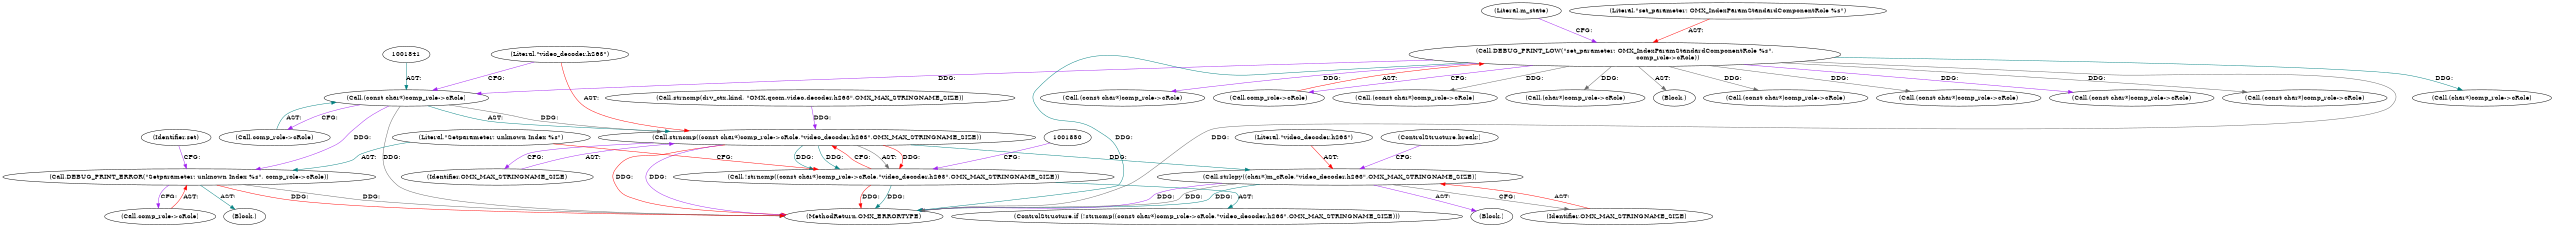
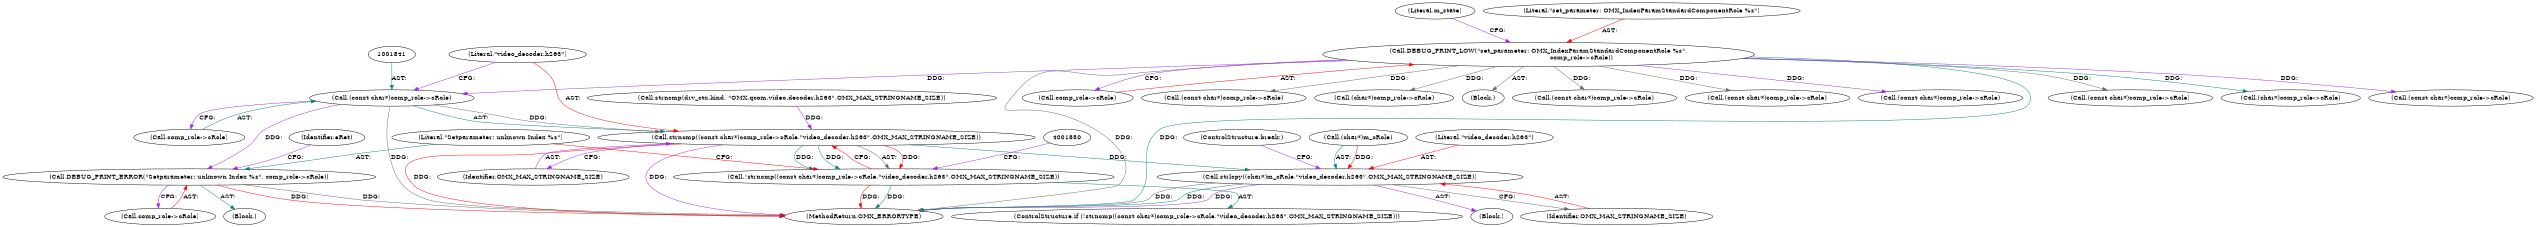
node "(Identifier,set)": label "(Identifier,set)" -> "(Identifier,eRet)"
node "1001850": label "1001850" -> "4001850"
node "(Call,(char*)m_cRole)": added
